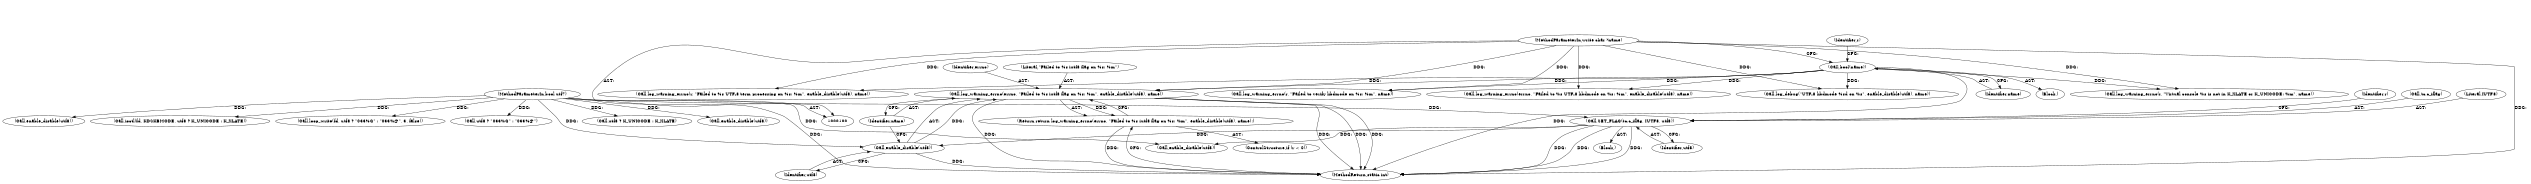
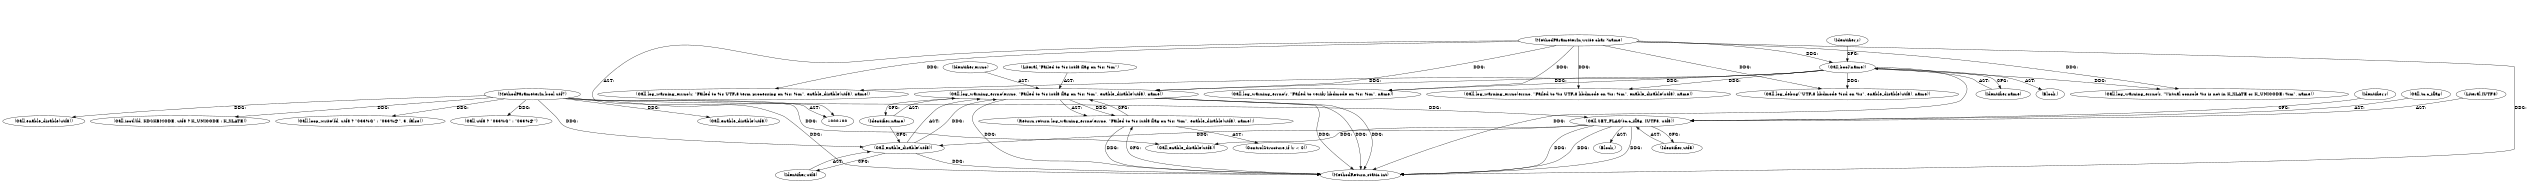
edge "(MethodParameterIn,write char *name)" -> "(Call,bool(name))": label "CFG: " -> "DDG: "
node "(Call,utf8 ? K_UNICODE : K_XLATE)": removed
